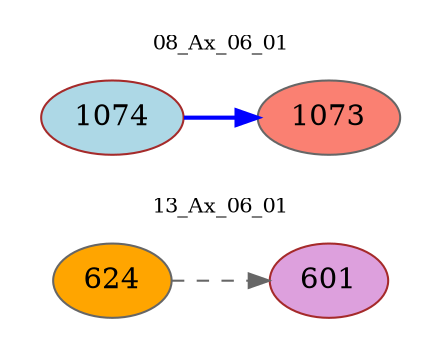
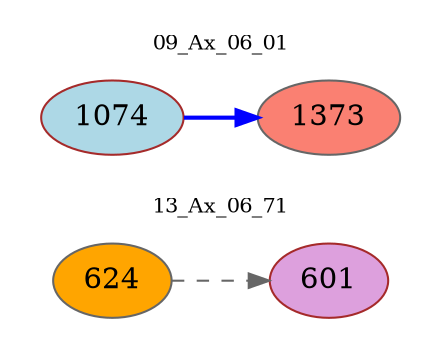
cluster "08_Ax_06_01": label "08_Ax_06_01" -> "09_Ax_06_01"
node "1073": label "1073" -> "1373"
cluster "13_Ax_06_01": label "13_Ax_06_01" -> "13_Ax_06_71"
